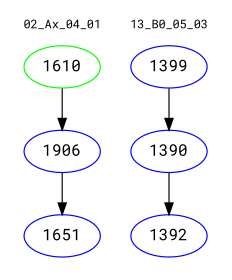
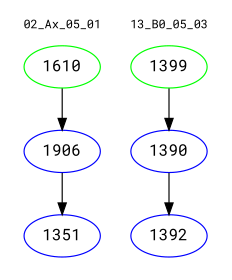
cluster "02_Ax_04_01": label "02_Ax_04_01" -> "02_Ax_05_01"
node "1399": color blue -> green
node "1651": label "1651" -> "1351"
